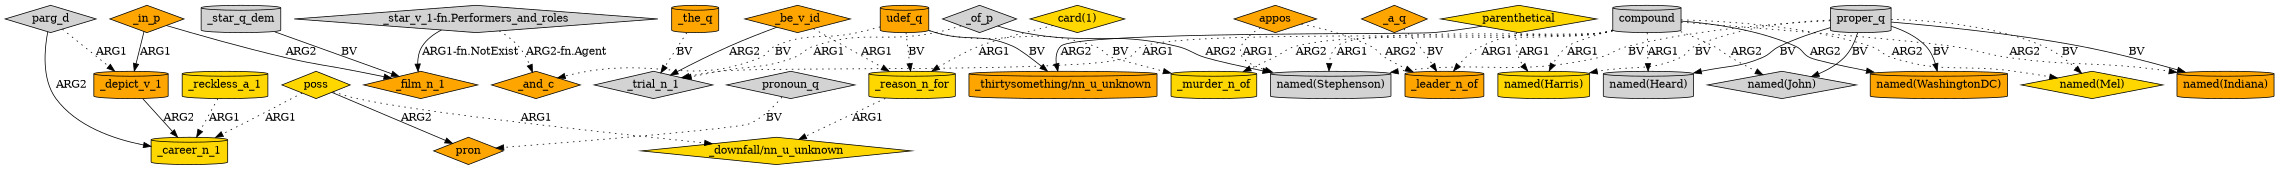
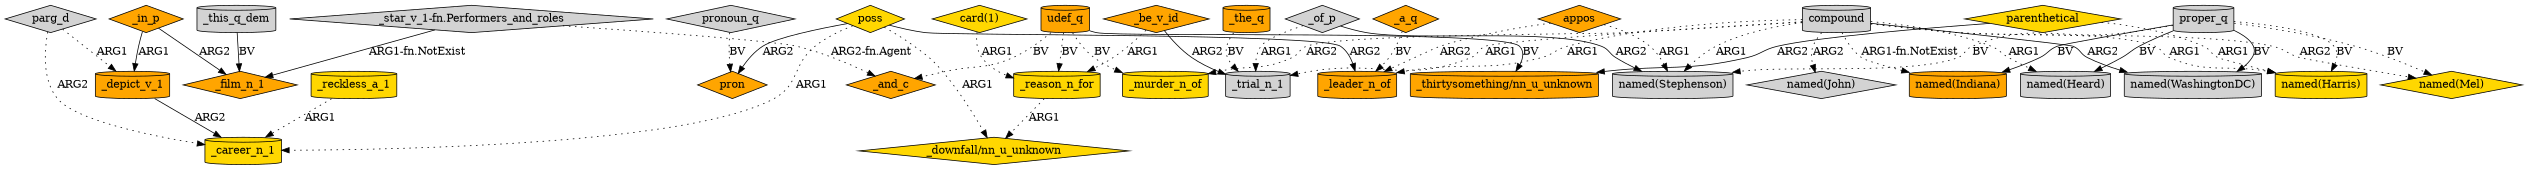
node "_star_q_dem": label "_star_q_dem" -> "_this_q_dem"
edge "poss" -> "_leader_n_of": added, label "ARG2"
edge "compound" -> "named(Indiana)": label "ARG2" -> "ARG1-fn.NotExist"
edge "proper_q" -> "named(John)": removed, label "BV"
node "_trial_n_1": shape diamond -> cylinder
node "named(WashingtonDC)": fillcolor orange -> lightgrey
edge "parg_d" -> "_career_n_1": style solid -> dotted
